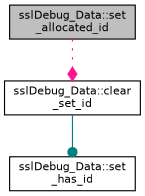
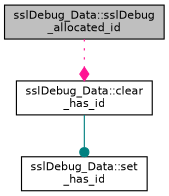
node "sslDebug_Data::set _allocated_id": label "sslDebug_Data::set _allocated_id" -> "sslDebug_Data::sslDebug _allocated_id"
node "sslDebug_Data::clear _set_id": label "sslDebug_Data::clear _set_id" -> "sslDebug_Data::clear _has_id"
